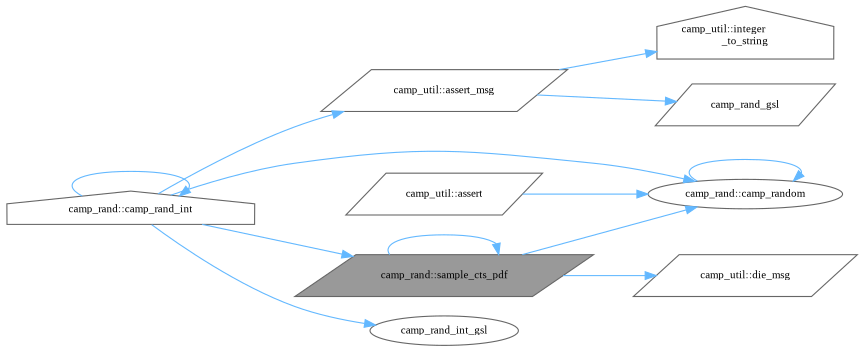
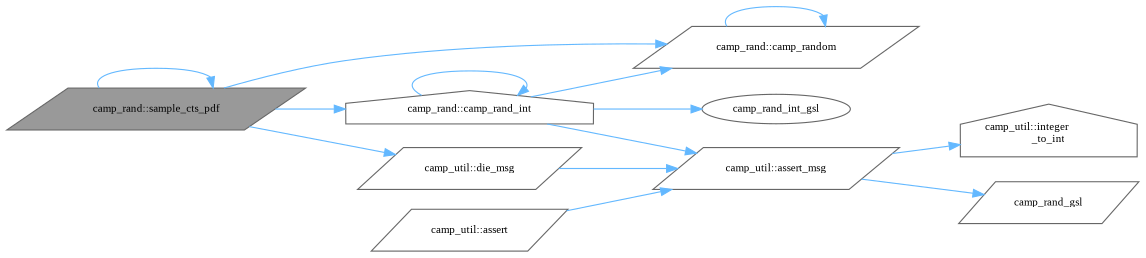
node "camp_util::integer _to_string": label "camp_util::integer _to_string" -> "camp_util::integer _to_int"
edge "camp_util::die_msg" -> "camp_util::assert_msg": added
edge "camp_util::assert" -> "camp_rand::camp_random": now "camp_util::assert" -> "camp_util::assert_msg"
node "camp_rand::camp_random": shape ellipse -> parallelogram
edge "camp_rand::camp_rand_int" -> "camp_rand::sample_cts_pdf": reversed
